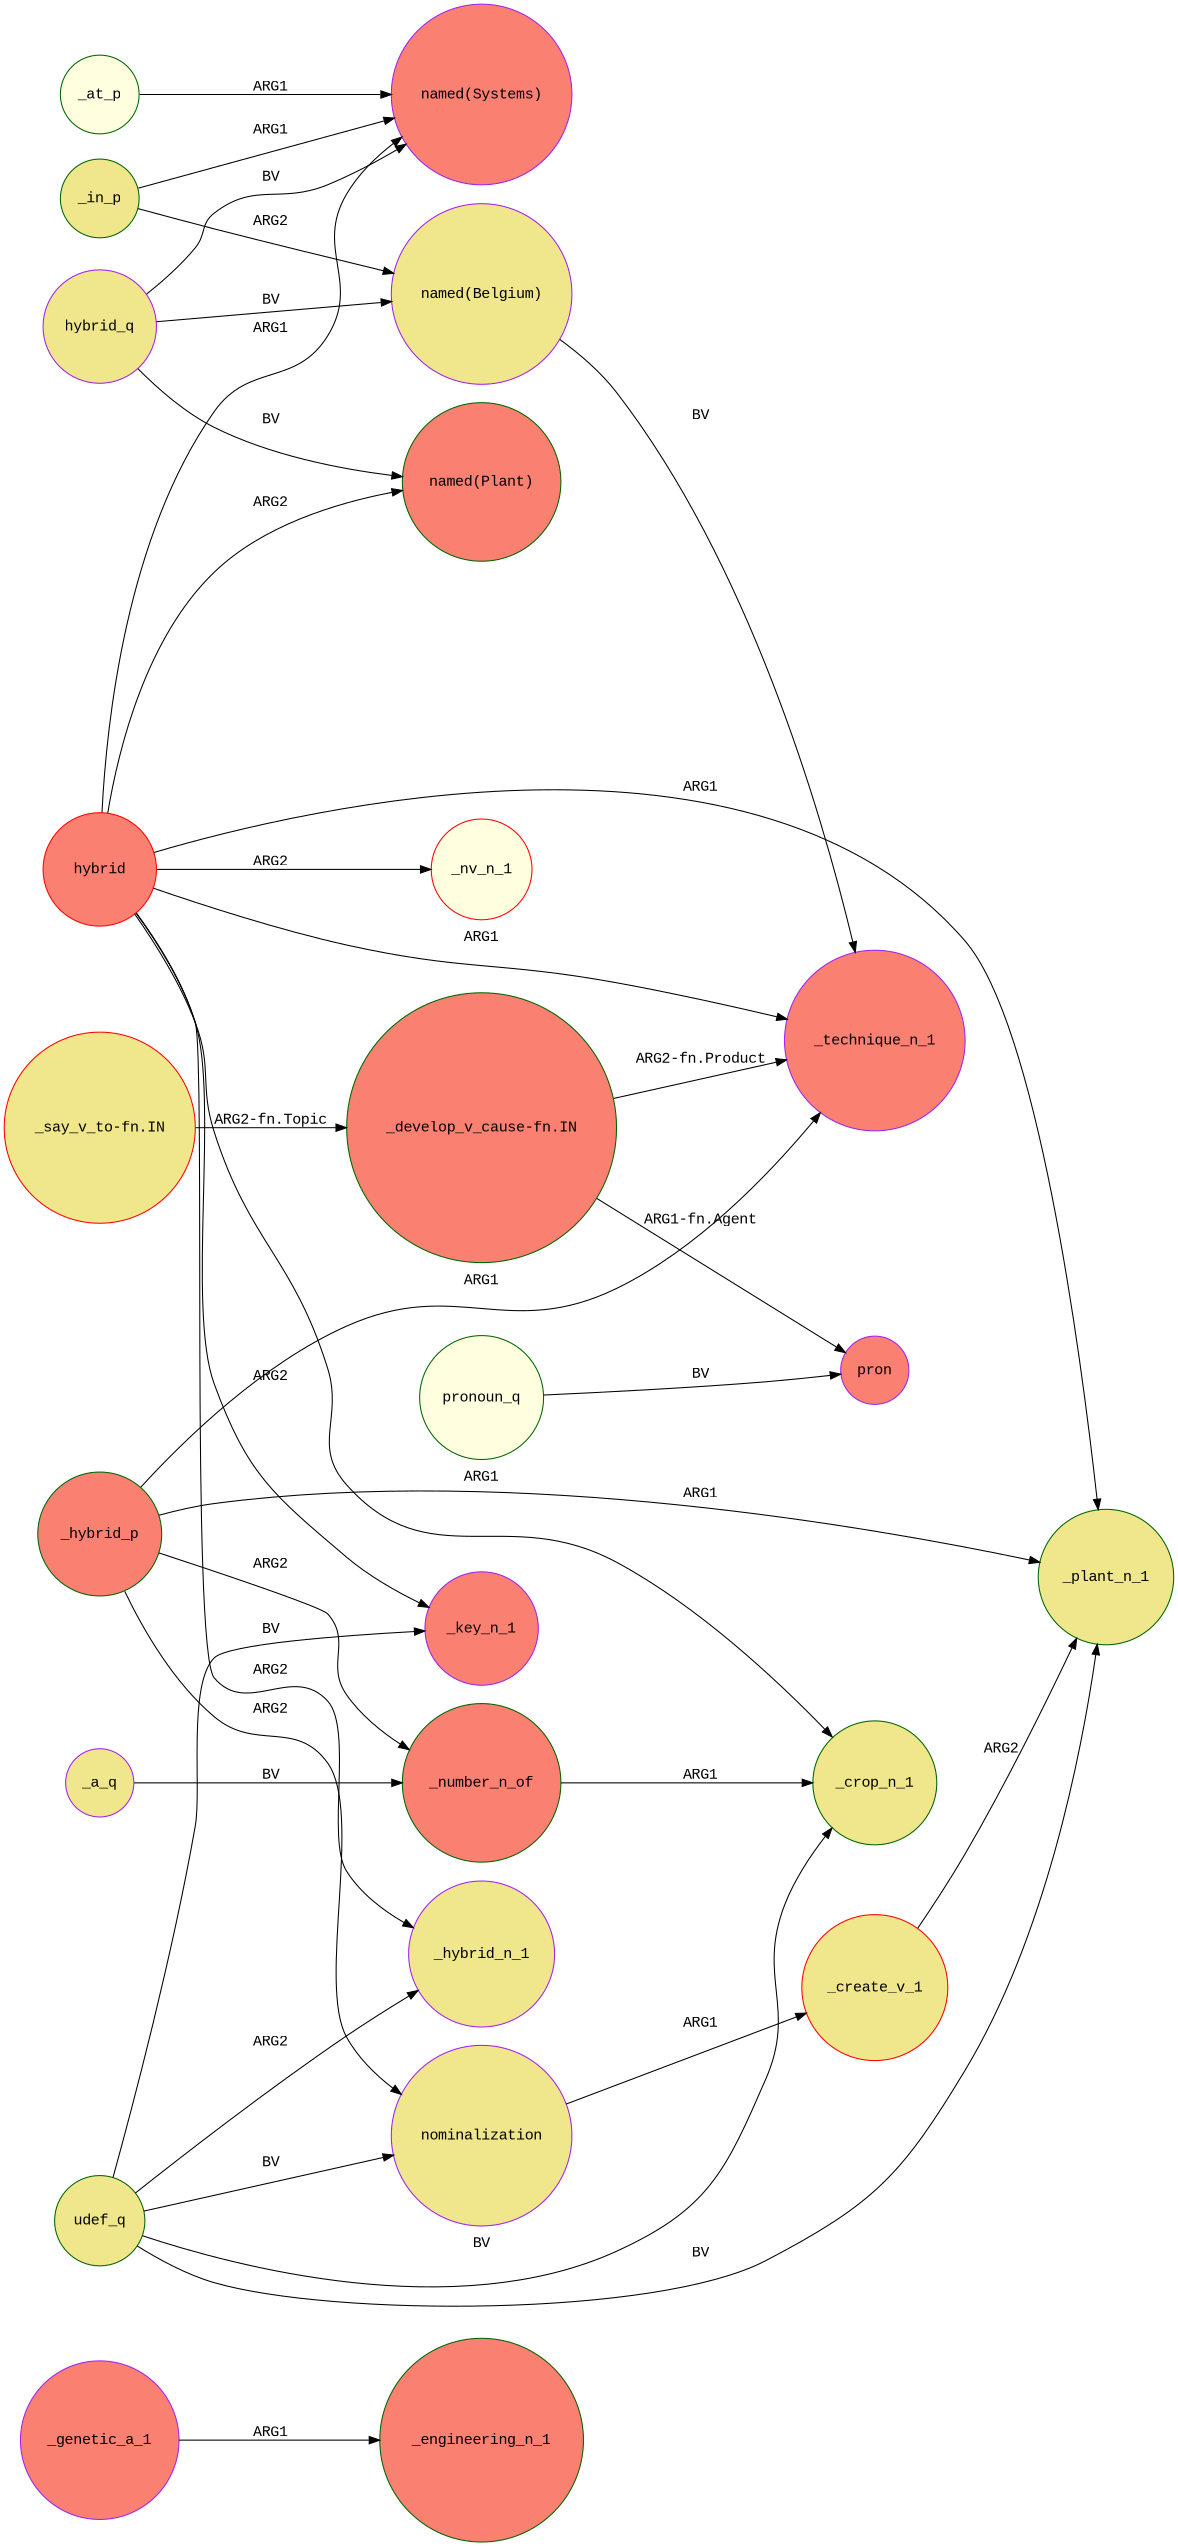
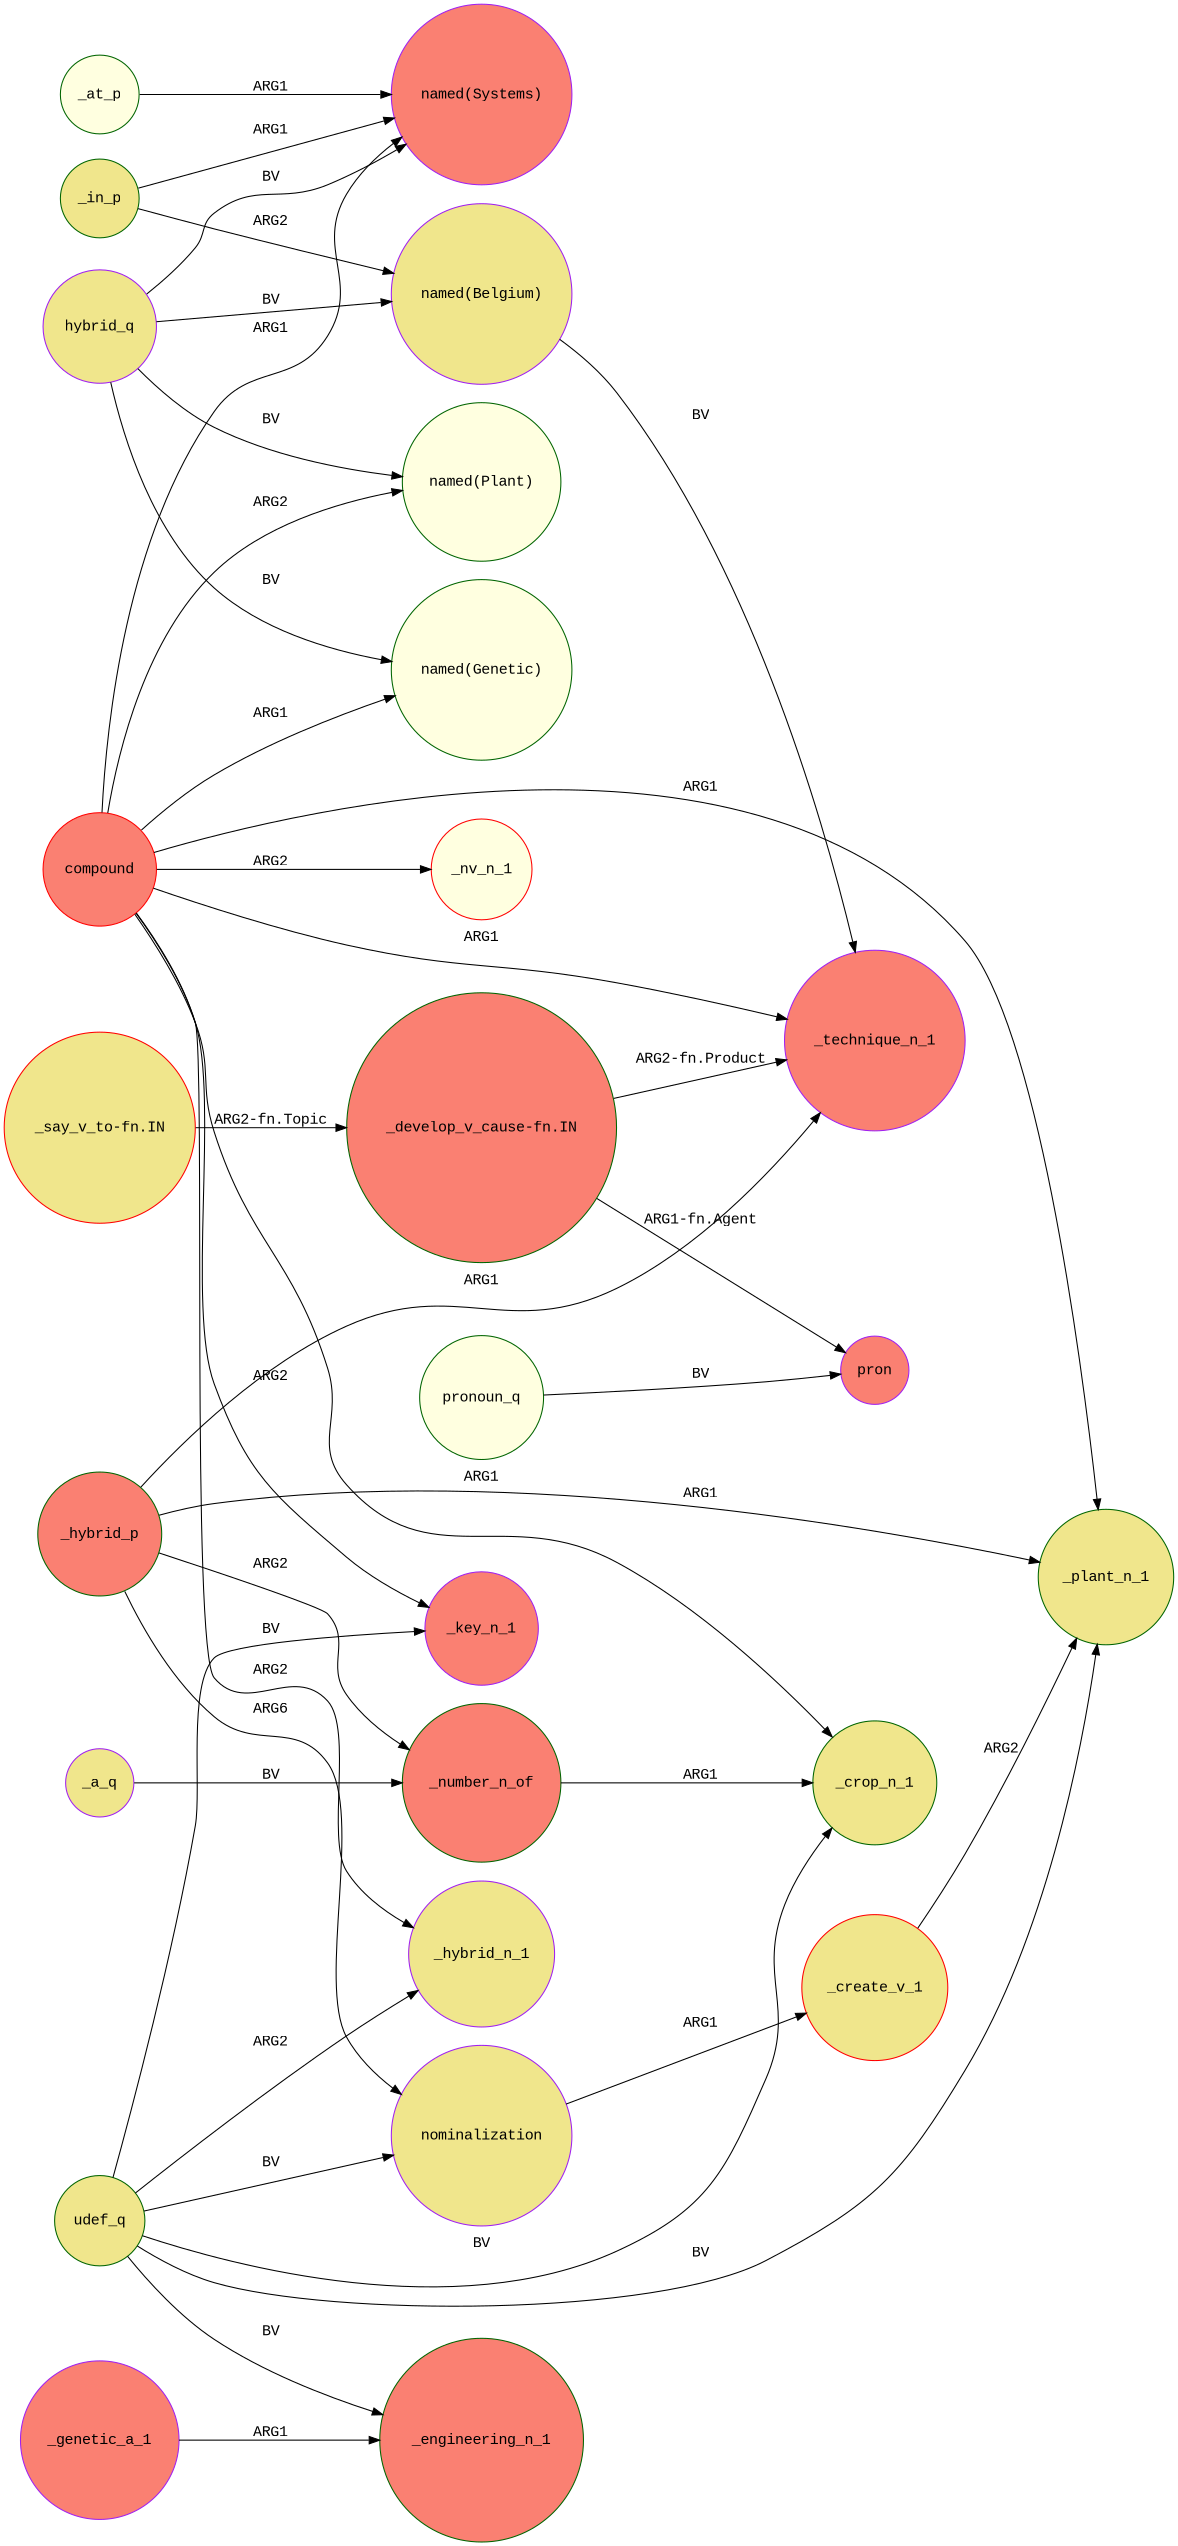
node "named(Plant)": fillcolor salmon -> lightyellow
node "named(Genetic)": added
node "hybrid": label "hybrid" -> "compound"
edge "_hybrid_p" -> "nominalization": label "ARG2" -> "ARG6"
edge "udef_q" -> "_engineering_n_1": added, label "BV"
